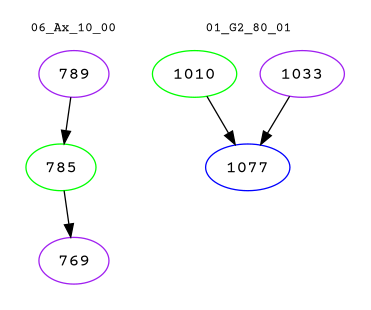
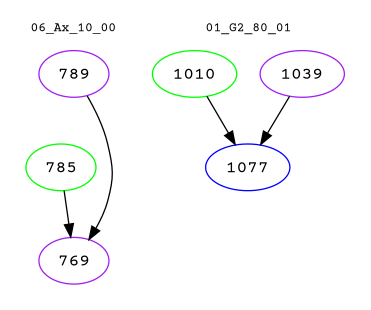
node "1033": label "1033" -> "1039"
edge "789" -> "785": now "789" -> "769"
